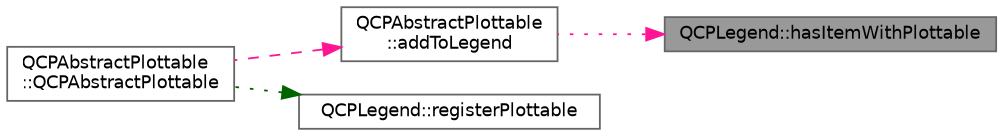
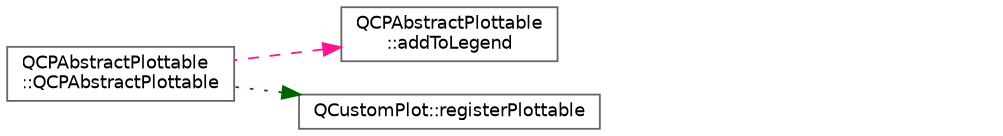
node "QCPLegend::hasItemWithPlottable": removed
node "QCPLegend::registerPlottable": label "QCPLegend::registerPlottable" -> "QCustomPlot::registerPlottable"
